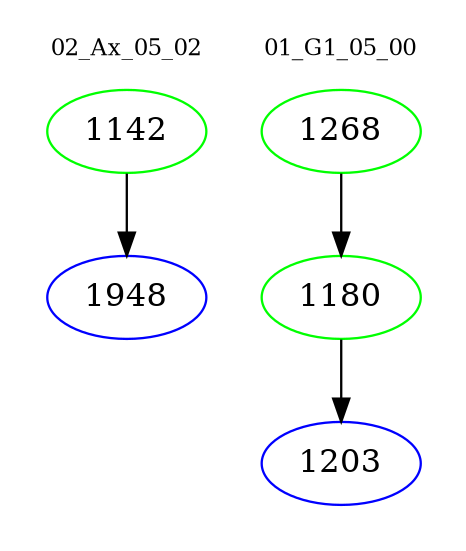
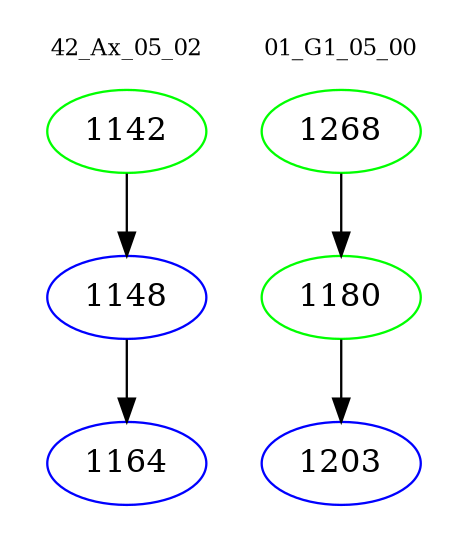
cluster "02_Ax_05_02": label "02_Ax_05_02" -> "42_Ax_05_02"
node "1948": label "1948" -> "1148"
node "1164": added
